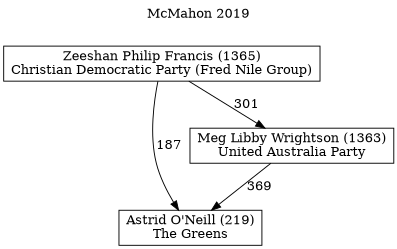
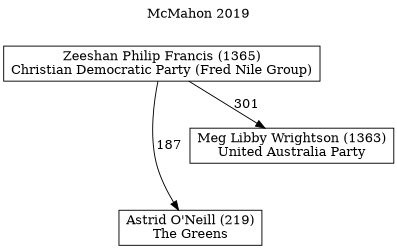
edge "Meg Libby Wrightson (1363) United Australia Party" -> "Astrid O'Neill (219) The Greens": removed, label "369"
